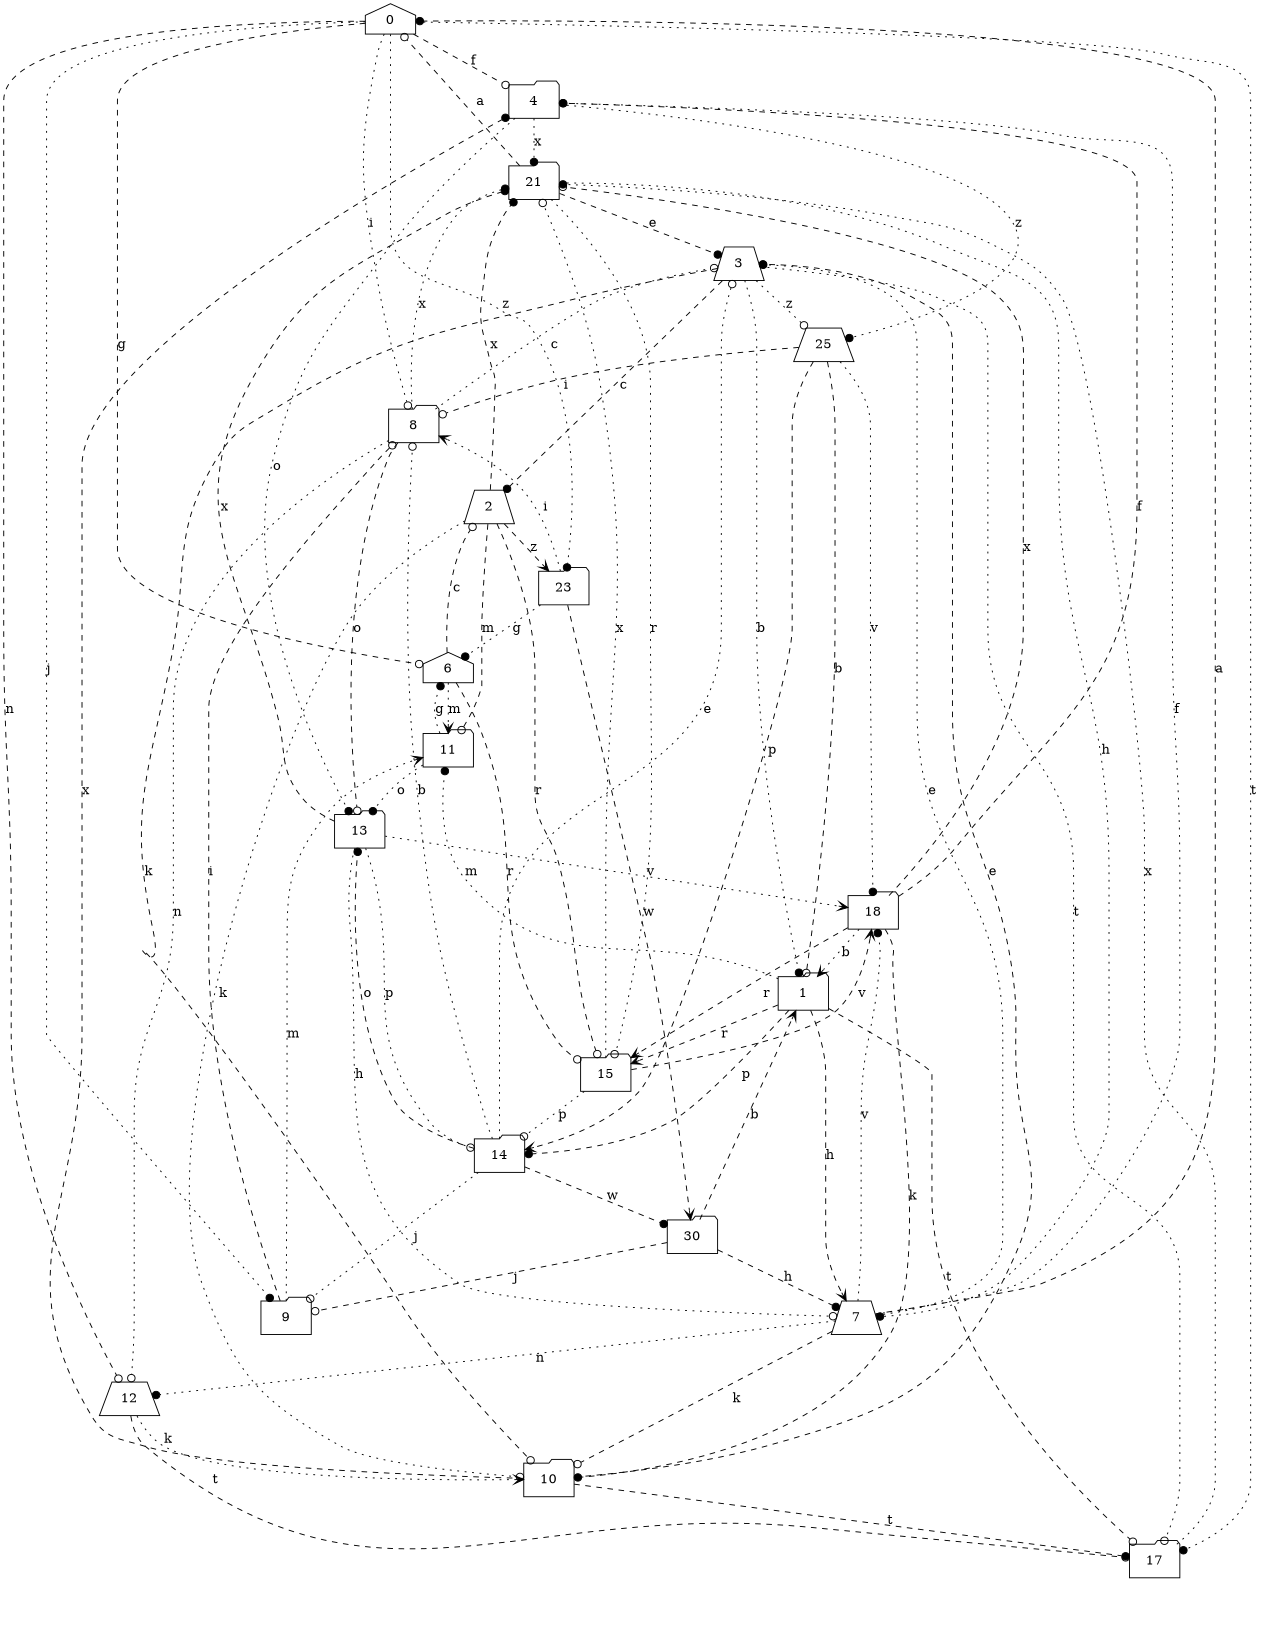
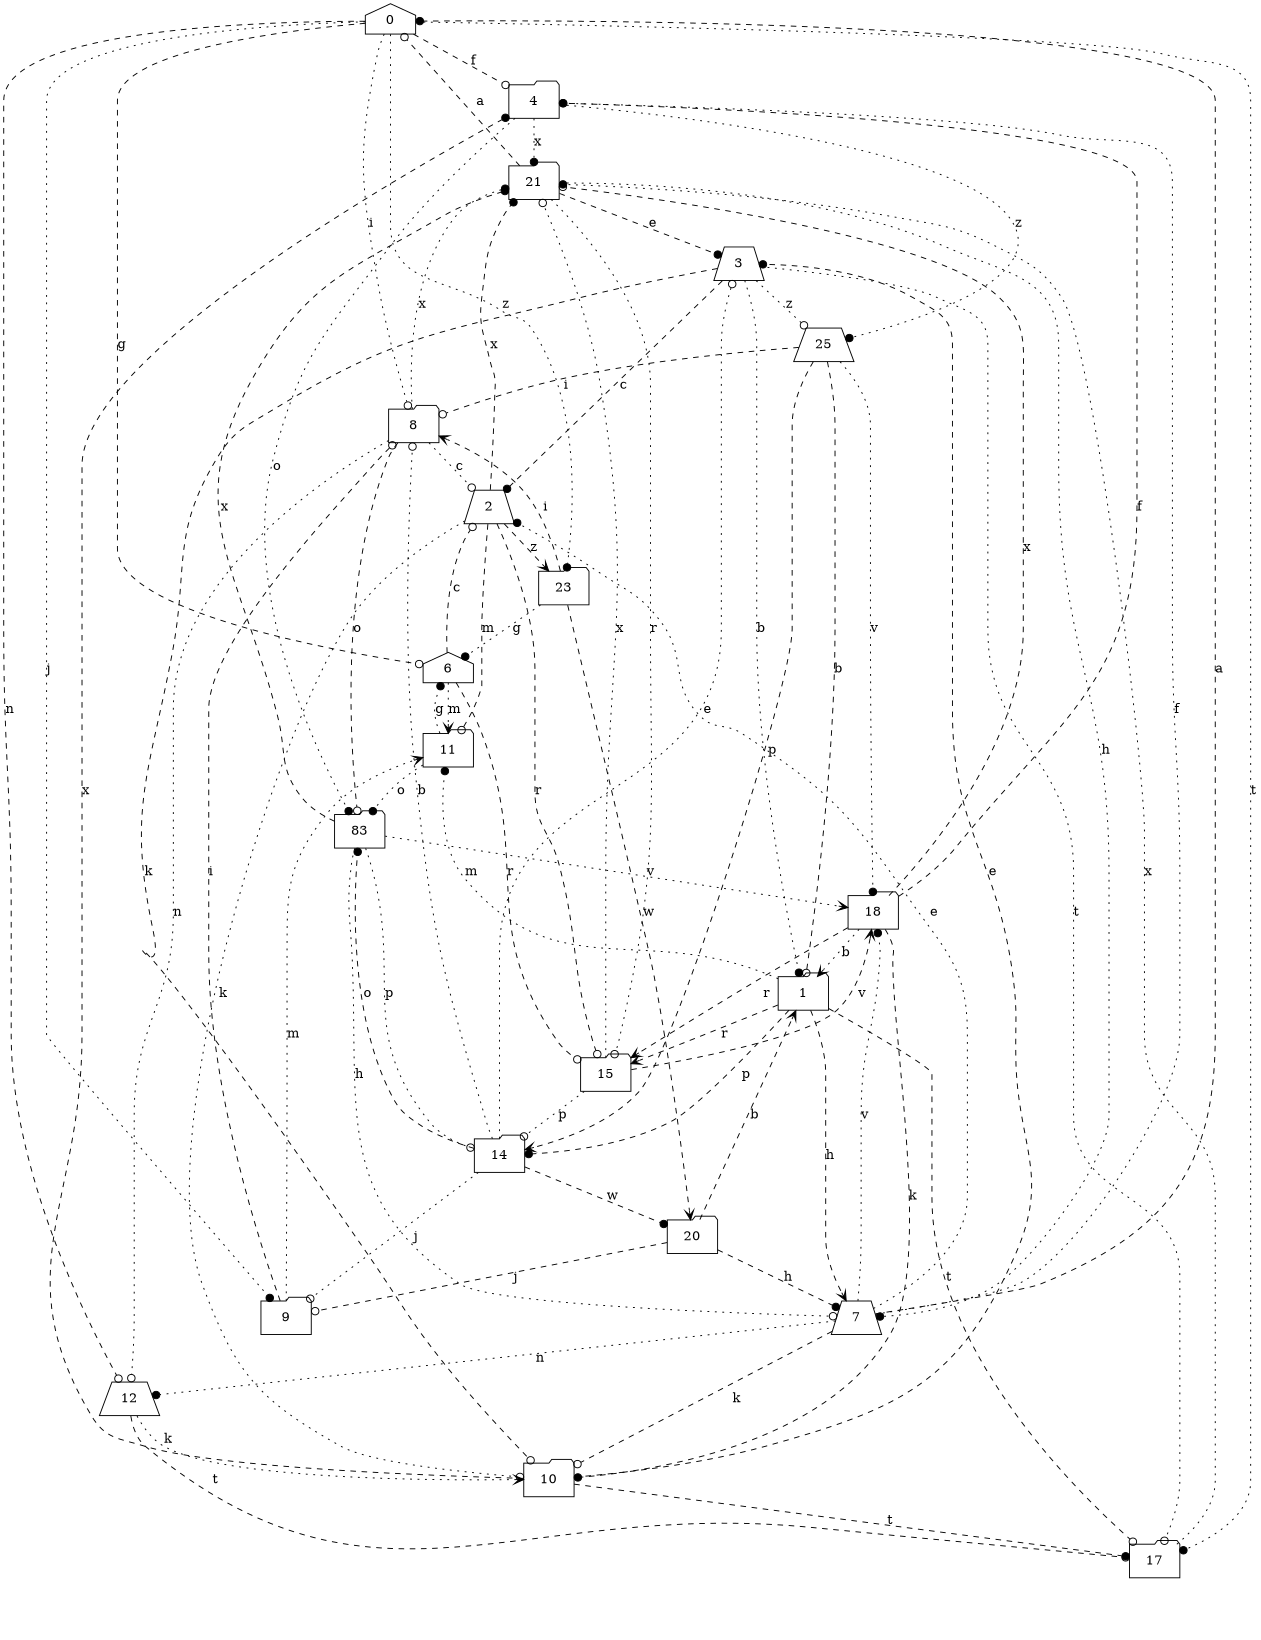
edge "8" -> "3": now "8" -> "2"
edge "23" -> "8": style dotted -> dashed
edge "7" -> "3": now "7" -> "2"
node "13": label "13" -> "83"
node "30": label "30" -> "20"
